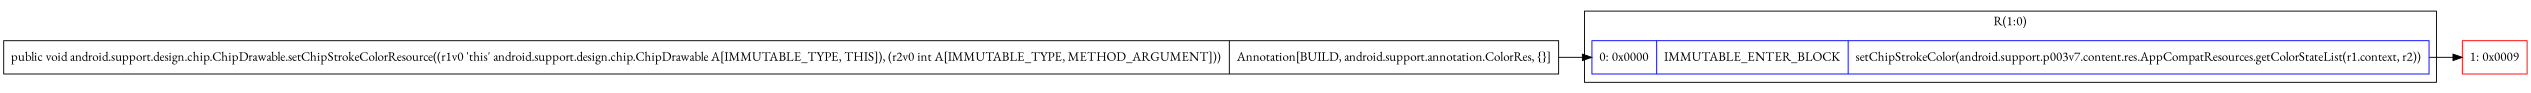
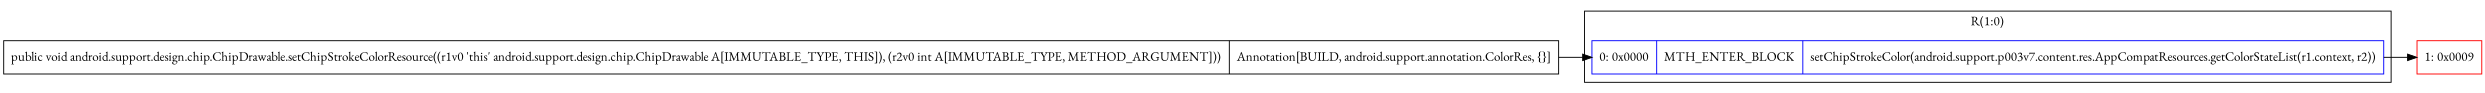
node "0: 0x0000": text "IMMUTABLE_ENTER_BLOCK" -> "MTH_ENTER_BLOCK"
